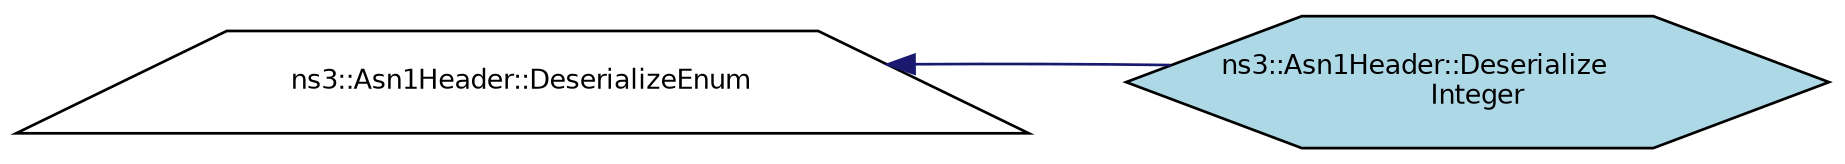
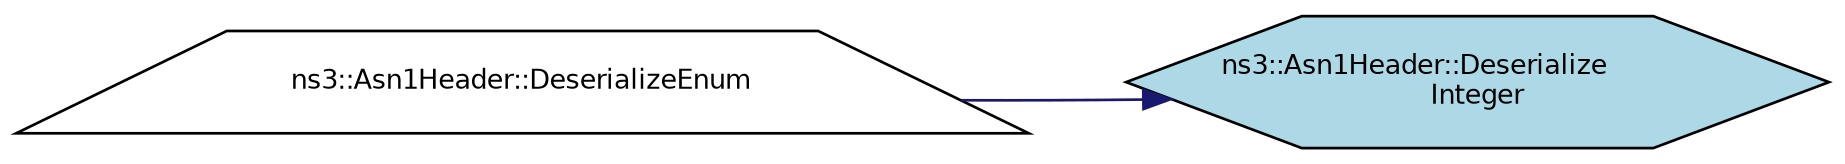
edge "ns3::Asn1Header::Deserialize Integer" -> "ns3::Asn1Header::DeserializeEnum": reversed
